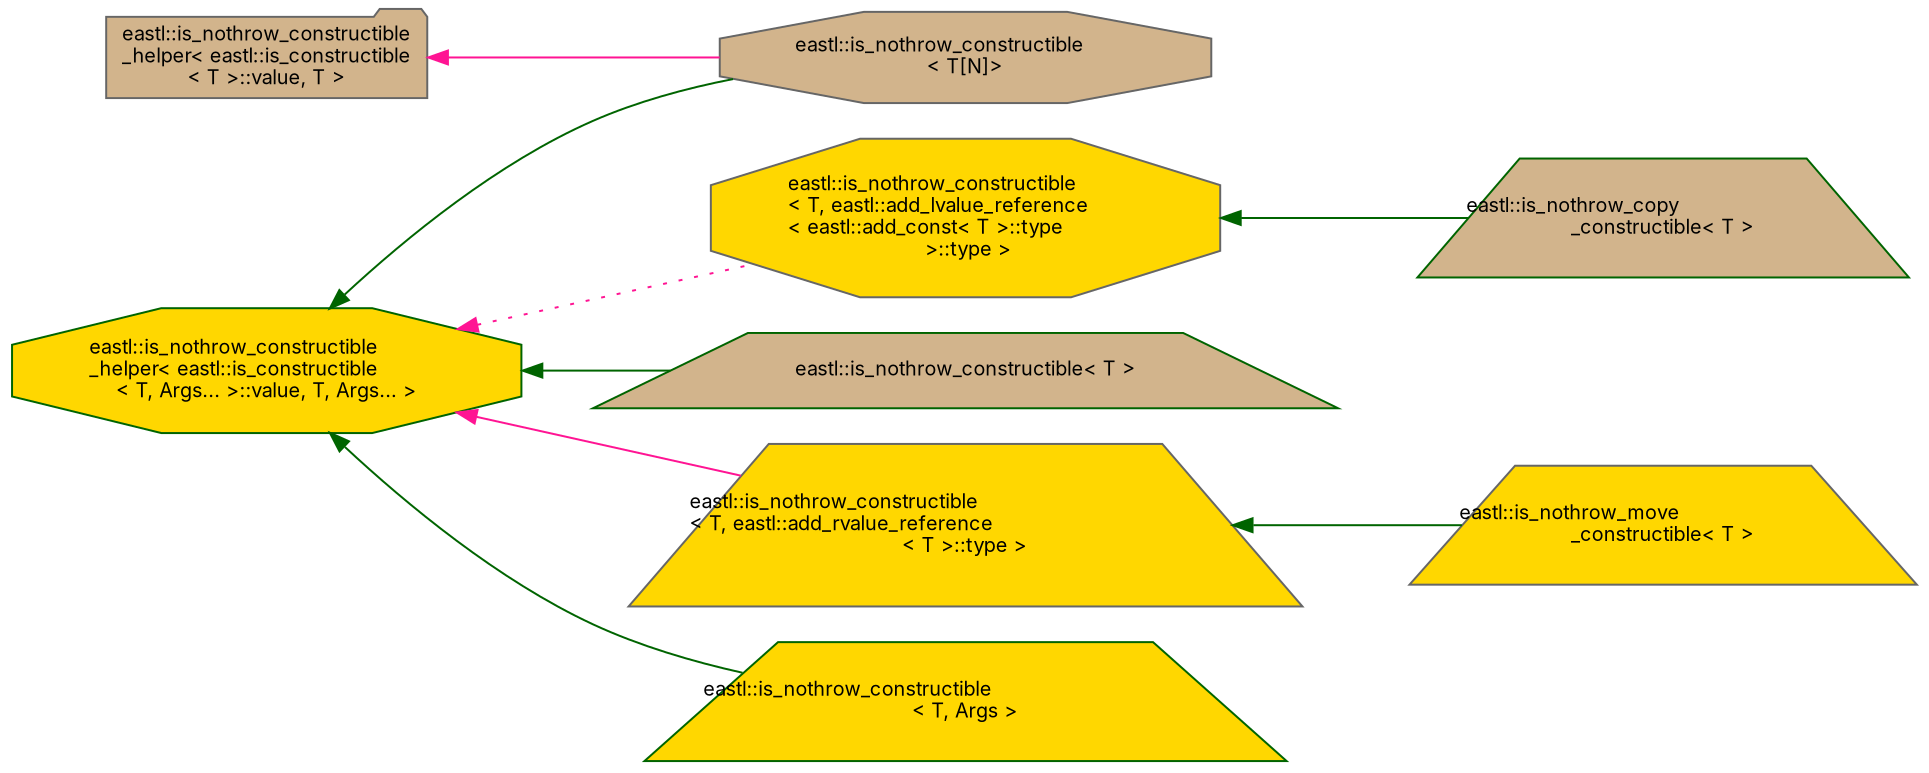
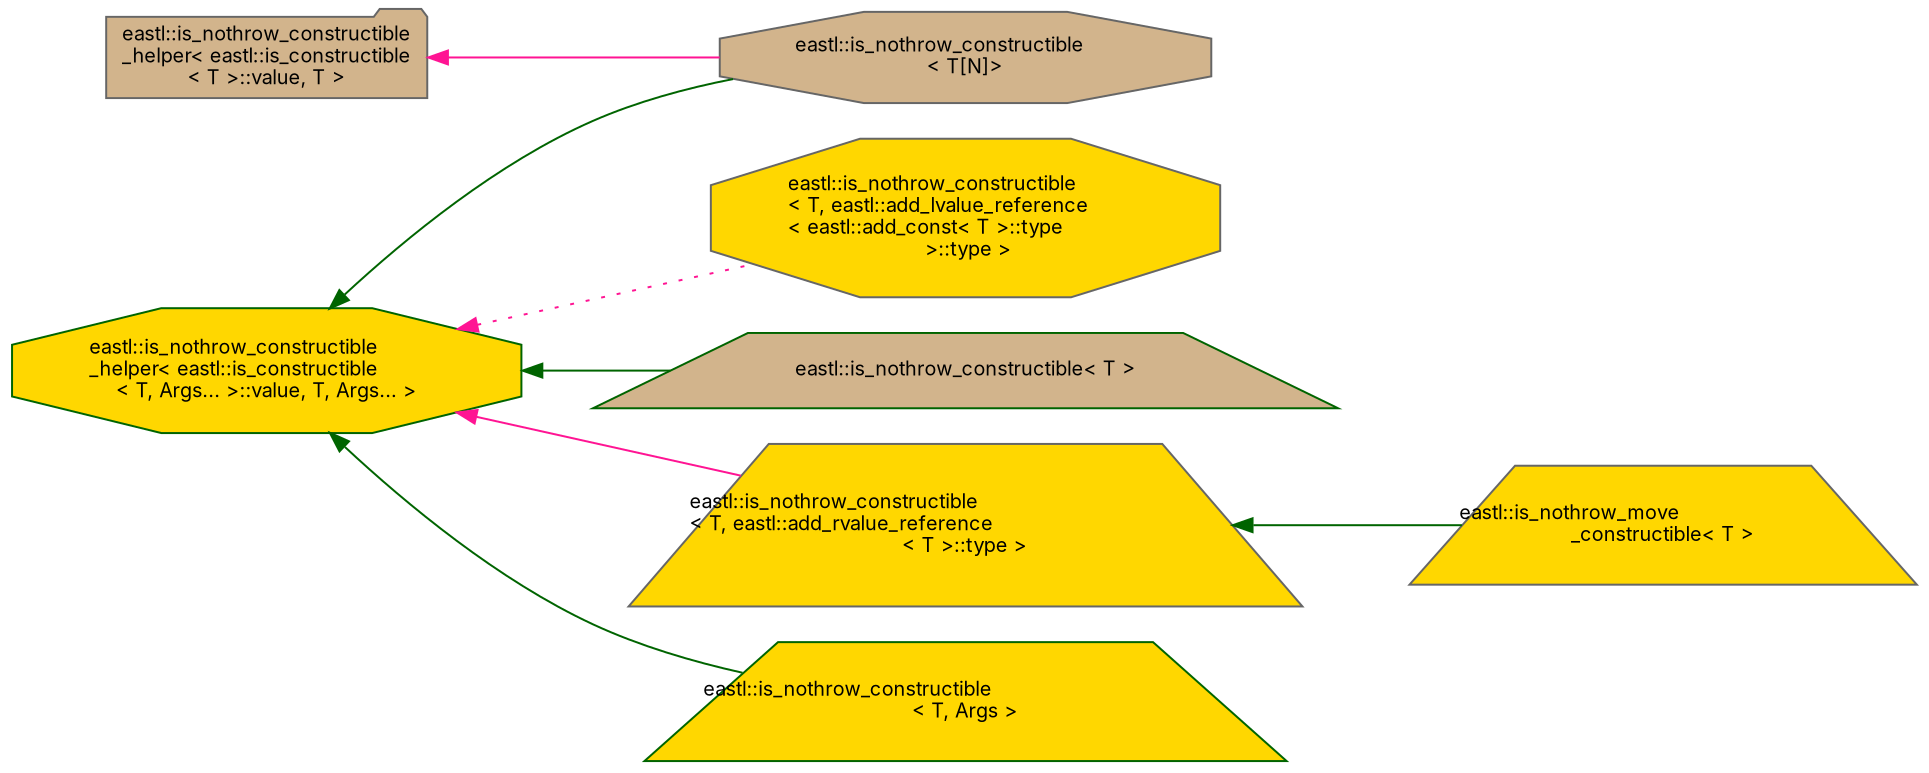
node "eastl::is_nothrow_copy _constructible< T >": removed
